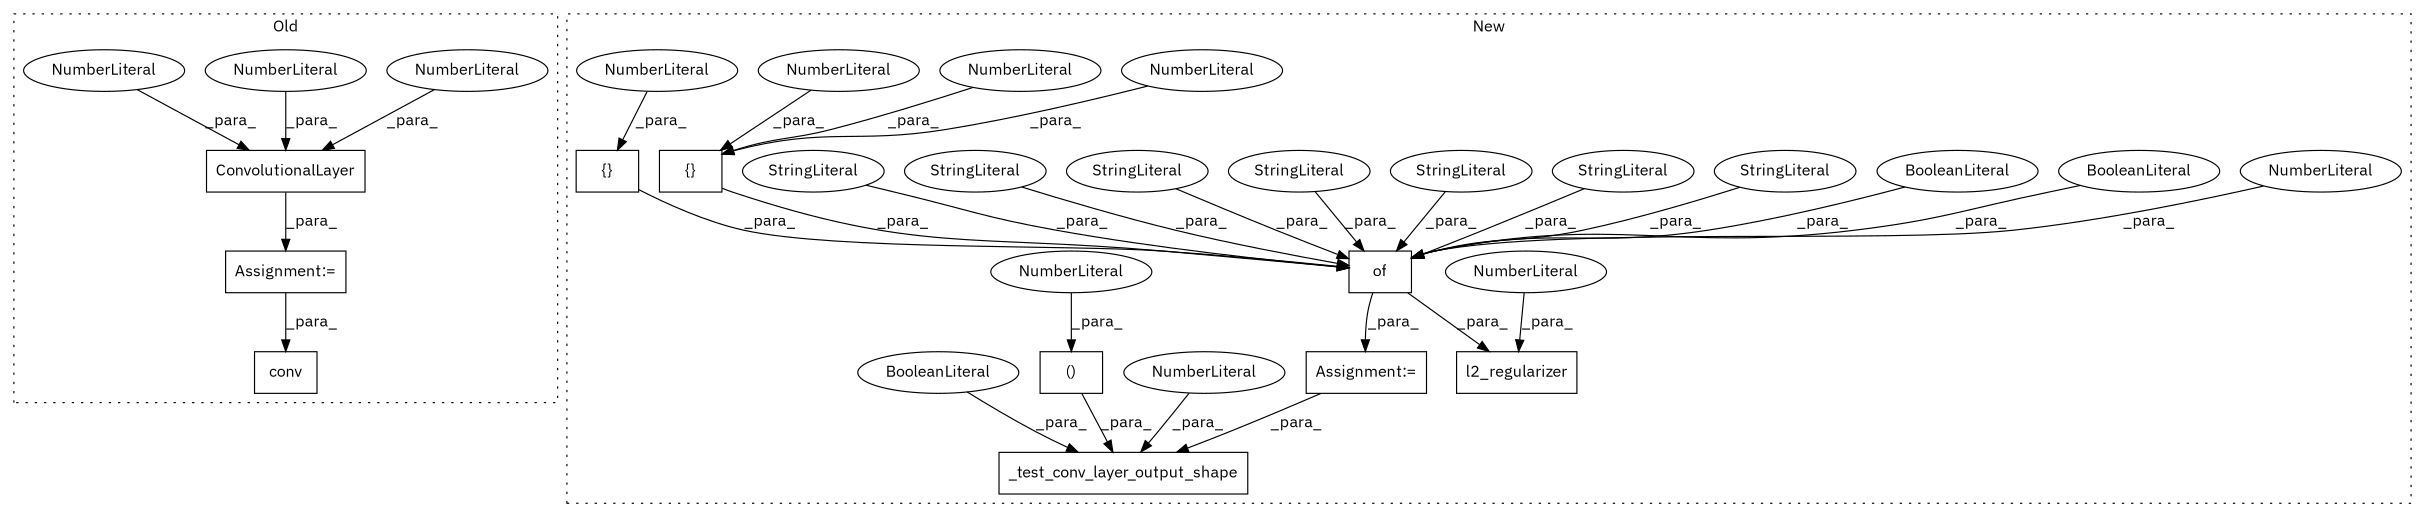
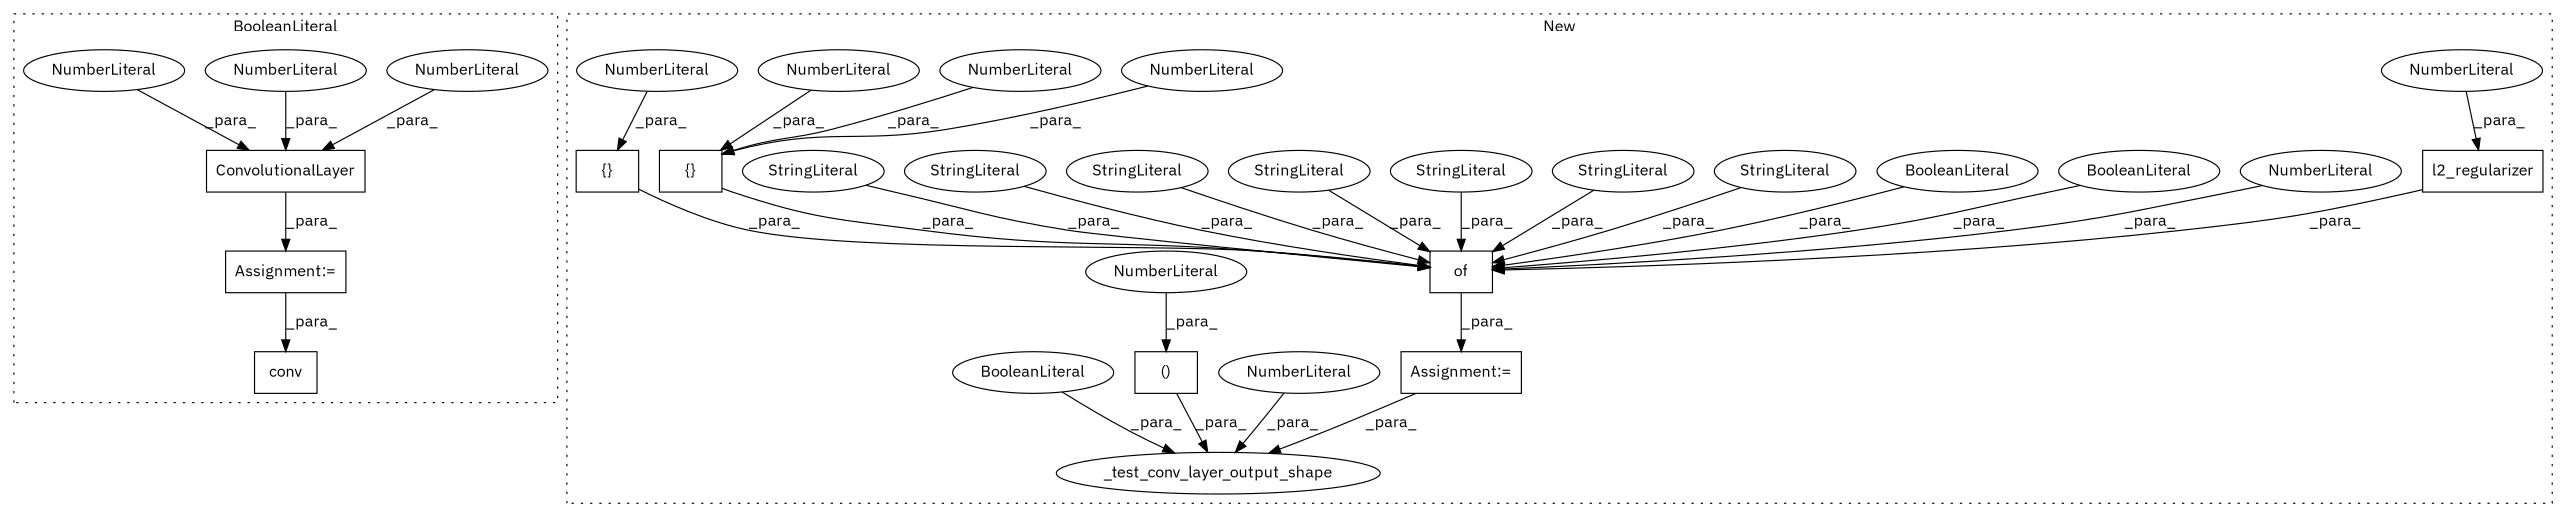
cluster "Old": label "Old" -> "BooleanLiteral"
edge "of" -> "l2_regularizer": reversed
node "_test_conv_layer_output_shape": shape box -> ellipse
